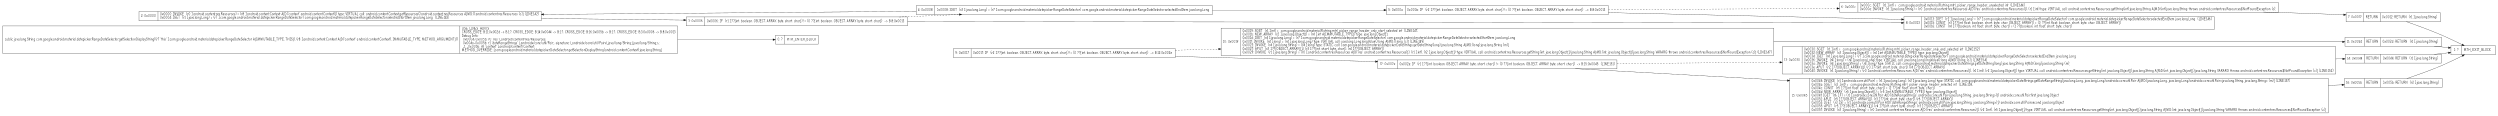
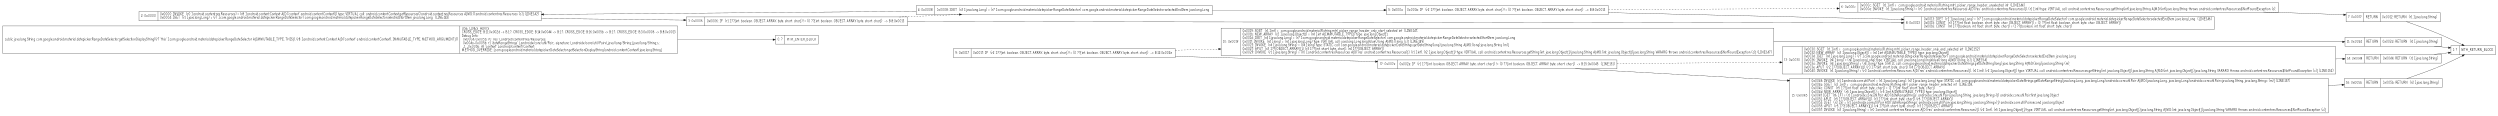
node "1: ?": text "MTH_EXIT_BLOCK" -> "MTH_RETURN_BLOCK"
